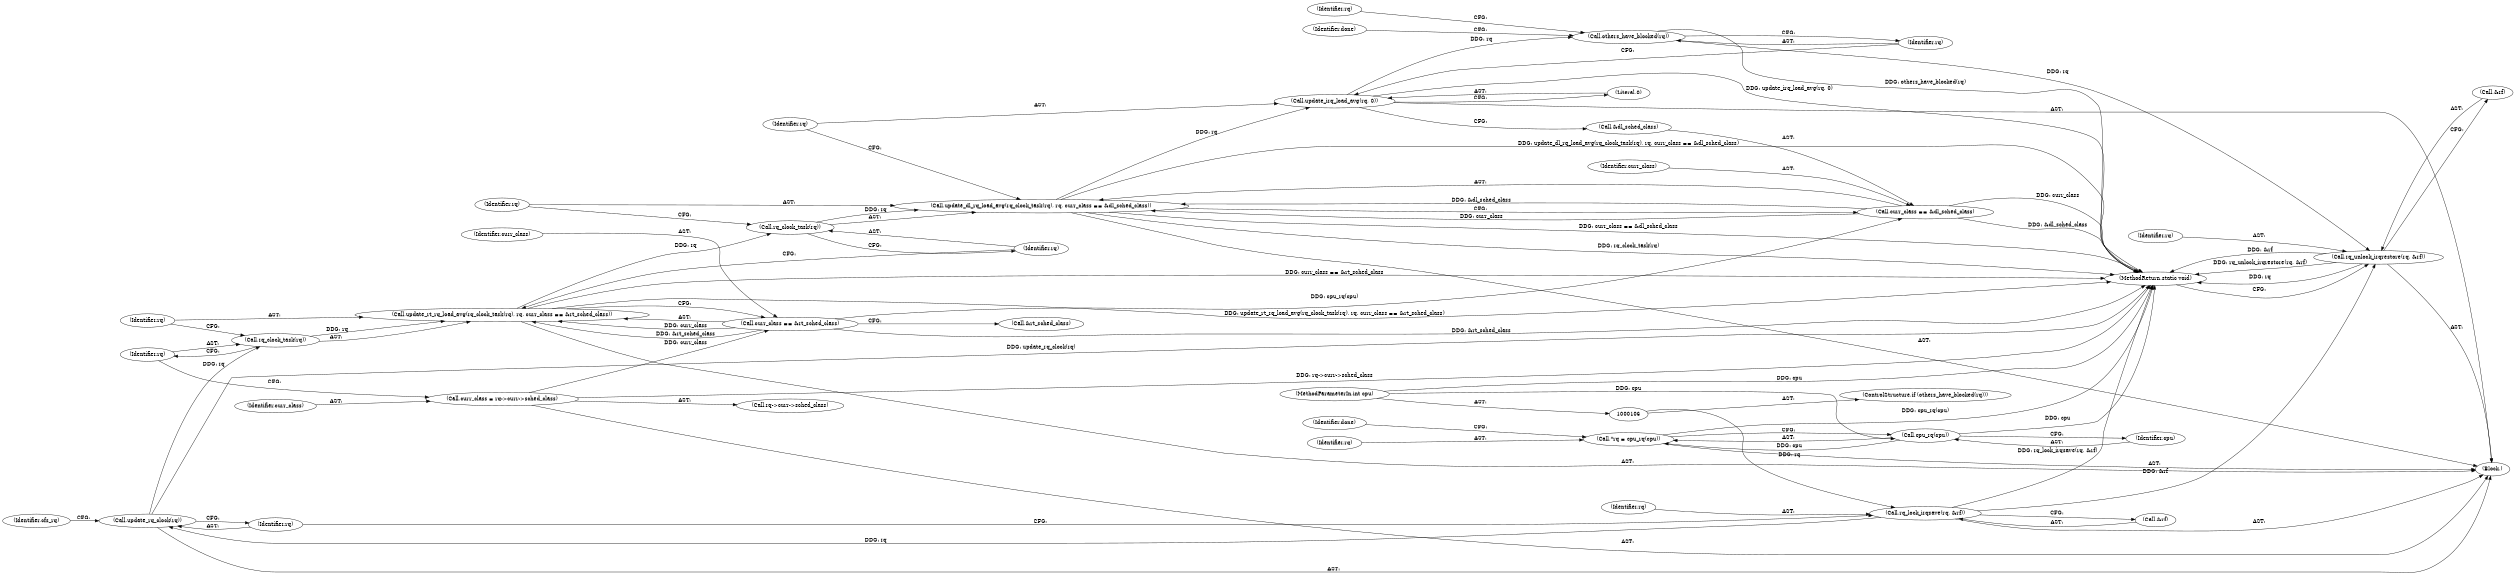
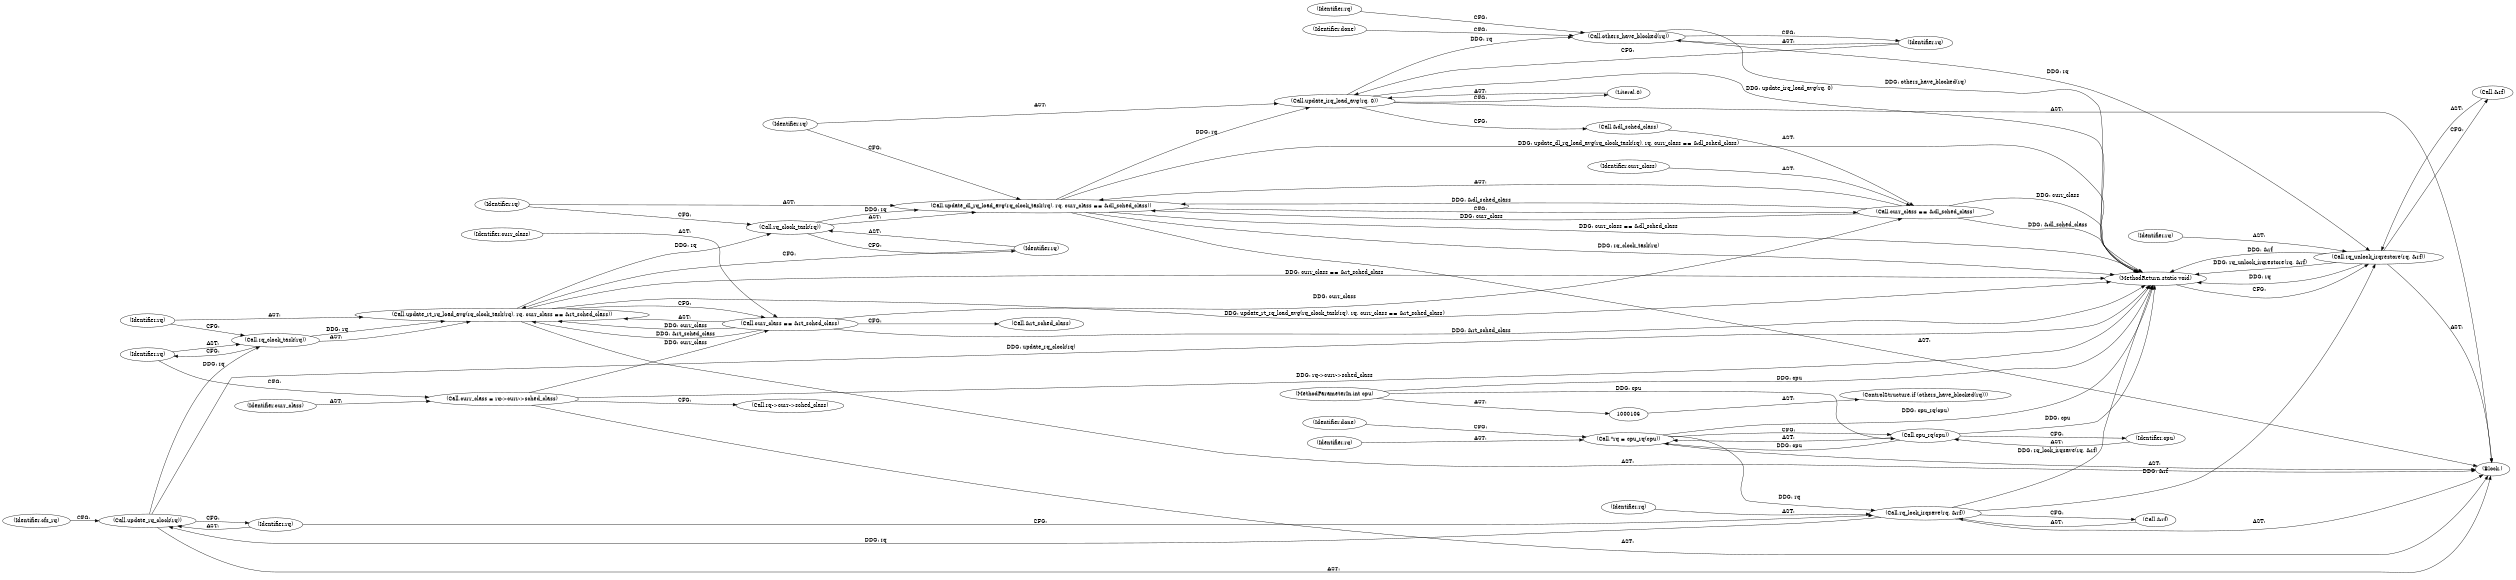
edge "(Call,curr_class == &rt_sched_class)" -> "(Call,curr_class == &dl_sched_class)": label "DDG: cpu_rq(cpu)" -> "DDG: curr_class"
edge "(Call,curr_class = rq->curr->sched_class)" -> "(Call,rq->curr->sched_class)": label "AST: " -> "CFG: "
edge "1000106" -> "(Call,rq_lock_irqsave(rq, &rf))": now "(Call,*rq = cpu_rq(cpu))" -> "(Call,rq_lock_irqsave(rq, &rf))"
